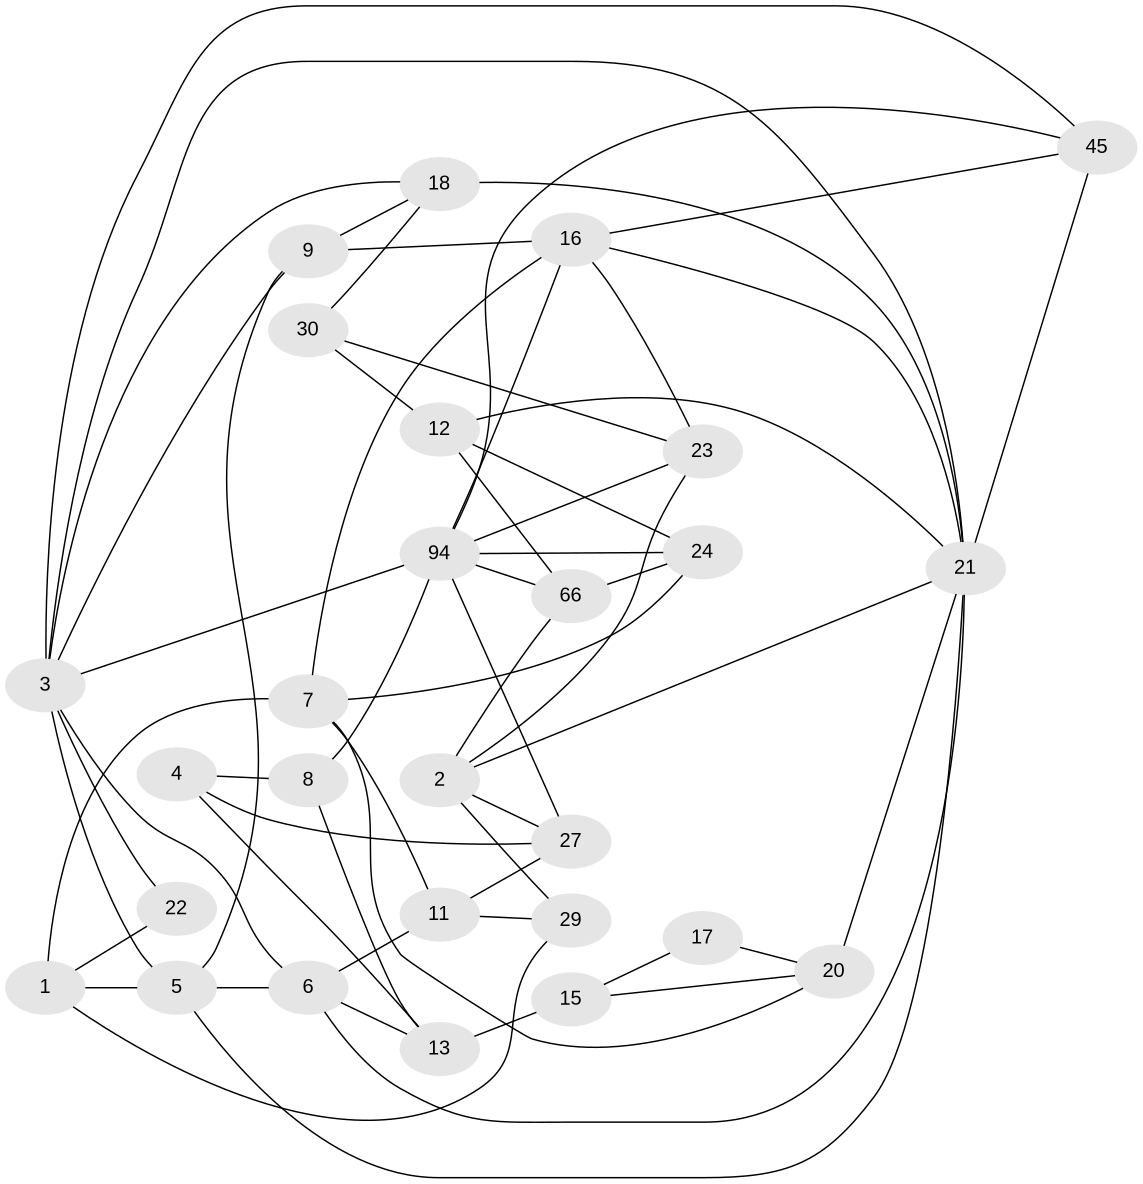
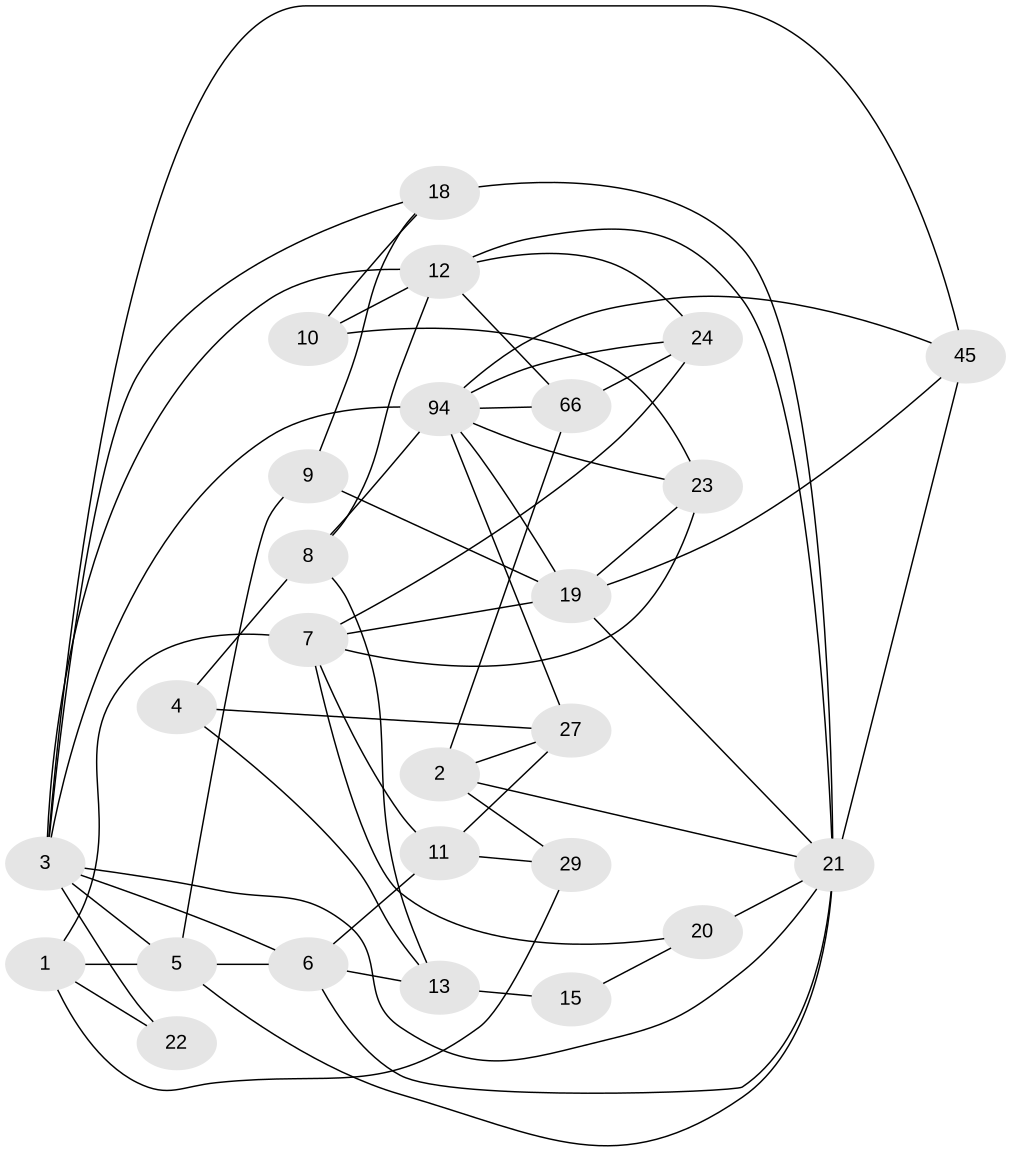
node "16": label "16" -> "19"
node "30": label "30" -> "10"
edge "12" -- "8": added
edge "9" -- "3": now "12" -- "3"
edge "23" -- "2": now "23" -- "7"
node "17": removed
